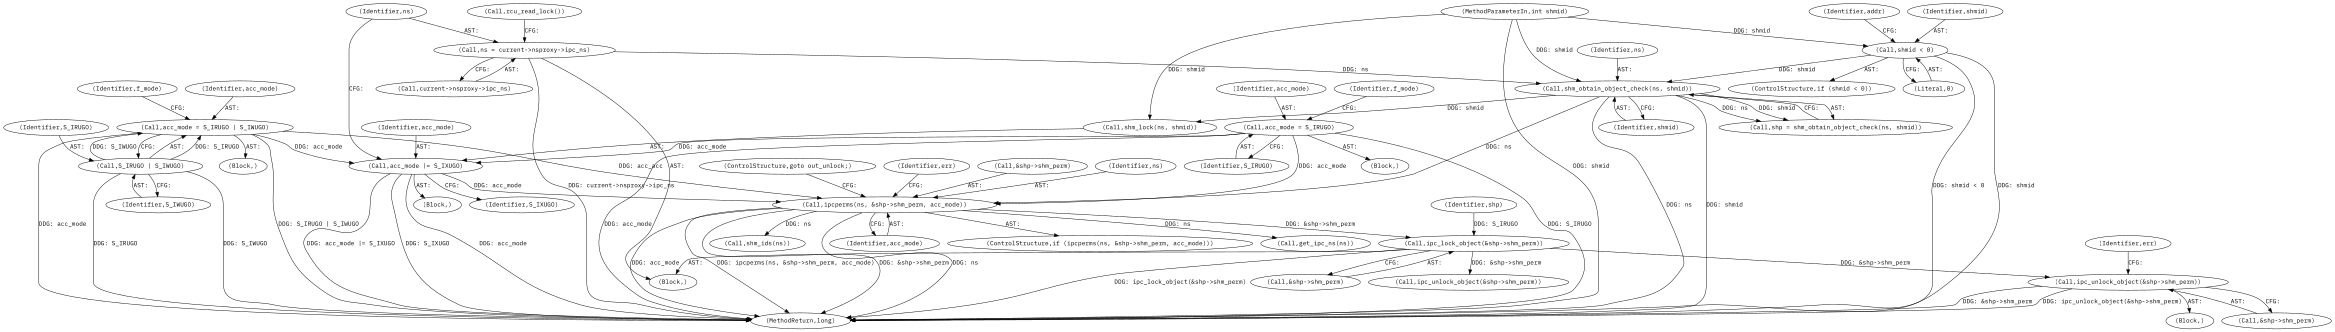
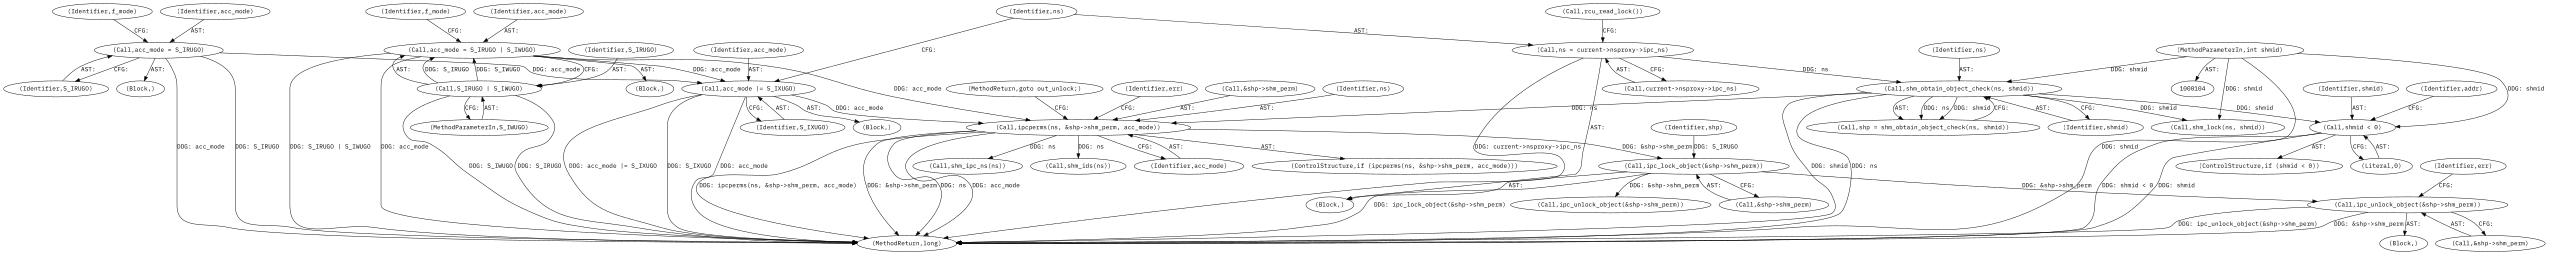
edge "(Call,shmid < 0)" -> "(Call,shm_obtain_object_check(ns, shmid))": reversed
node "1000104": added
edge "(Call,shm_lock(ns, shmid))" -> "(Call,acc_mode |= S_IXUGO)": now "(Identifier,S_IXUGO)" -> "(Call,acc_mode |= S_IXUGO)"
edge "(Call,acc_mode = S_IRUGO | S_IWUGO)" -> "(Call,ipcperms(ns, &shp->shm_perm, acc_mode))": label "DDG: acc_acc" -> "DDG: acc_mode"
node "(ControlStructure,goto out_unlock;)": label "(ControlStructure,goto out_unlock;)" -> "(MethodReturn,goto out_unlock;)"
edge "(Call,acc_mode = S_IRUGO)" -> "(Call,ipcperms(ns, &shp->shm_perm, acc_mode))": removed, label "DDG: acc_mode"
node "(Identifier,S_IWUGO)": label "(Identifier,S_IWUGO)" -> "(MethodParameterIn,S_IWUGO)"
node "(Call,get_ipc_ns(ns))": label "(Call,get_ipc_ns(ns))" -> "(Call,shm_ipc_ns(ns))"
